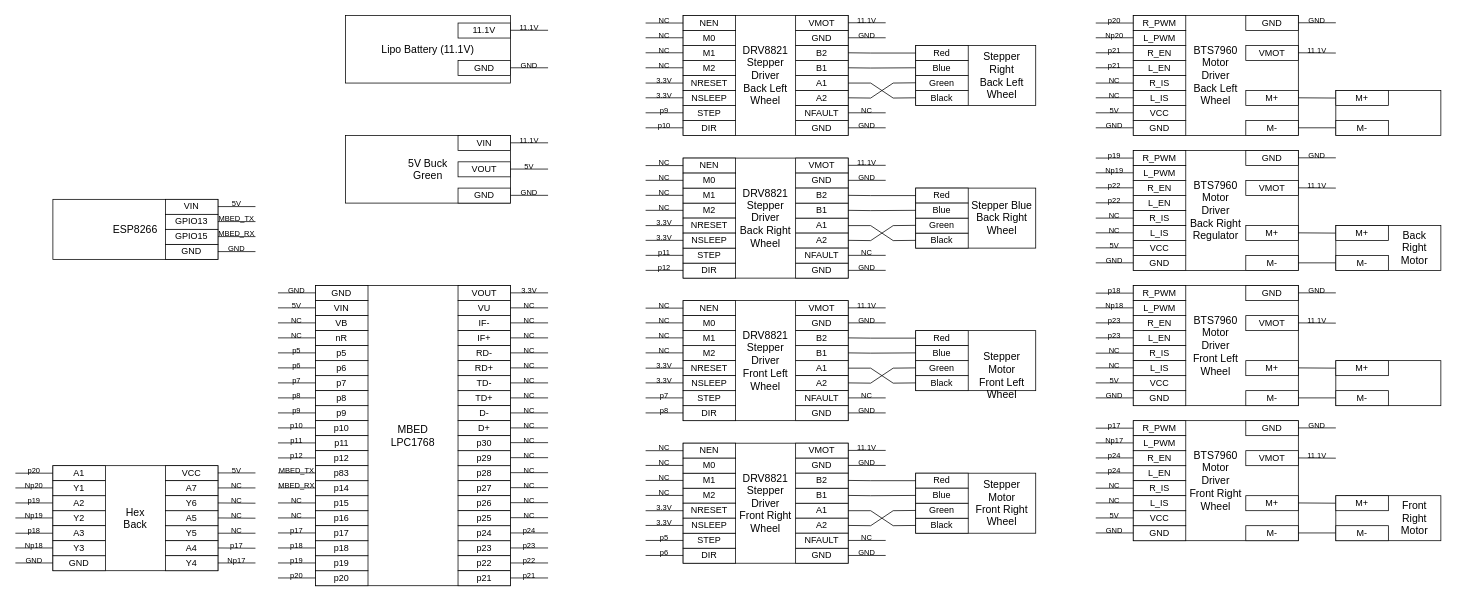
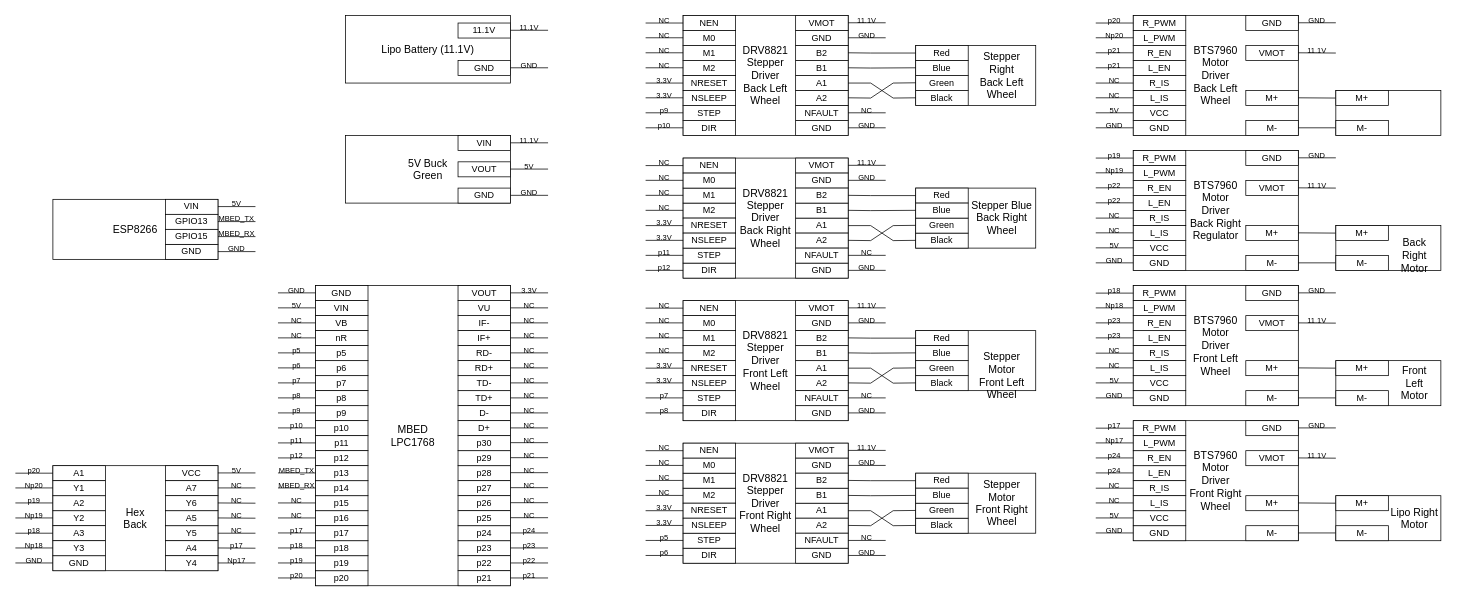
node "Back Right Motor": moved (1414, 248) -> (1414, 255)
node "Front Left Motor": added
node "p83": label "p83" -> "p13"
node "Front Right Motor": label "Front Right Motor" -> "Lipo Right Motor"
